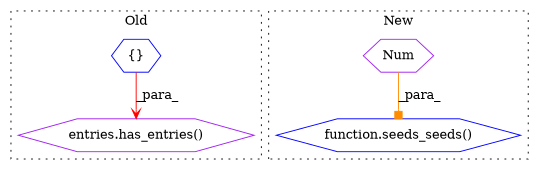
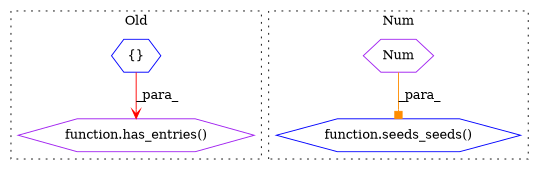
cluster "New": label "New" -> "Num"
node "entries.has_entries()": label "entries.has_entries()" -> "function.has_entries()"
